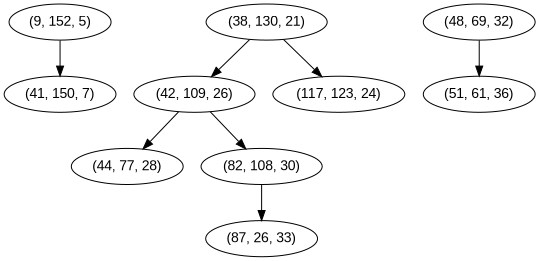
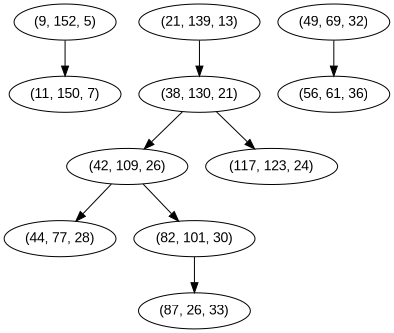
node "(21, 139, 13)": added
node "(48, 69, 32)": label "(48, 69, 32)" -> "(49, 69, 32)"
node "(41, 150, 7)": label "(41, 150, 7)" -> "(11, 150, 7)"
node "(51, 61, 36)": label "(51, 61, 36)" -> "(56, 61, 36)"
node "(82, 108, 30)": label "(82, 108, 30)" -> "(82, 101, 30)"
